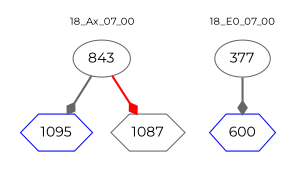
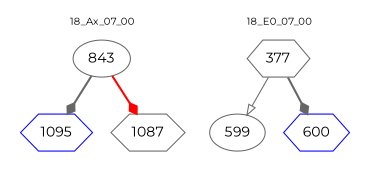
node "377": shape ellipse -> hexagon
node "599": added
